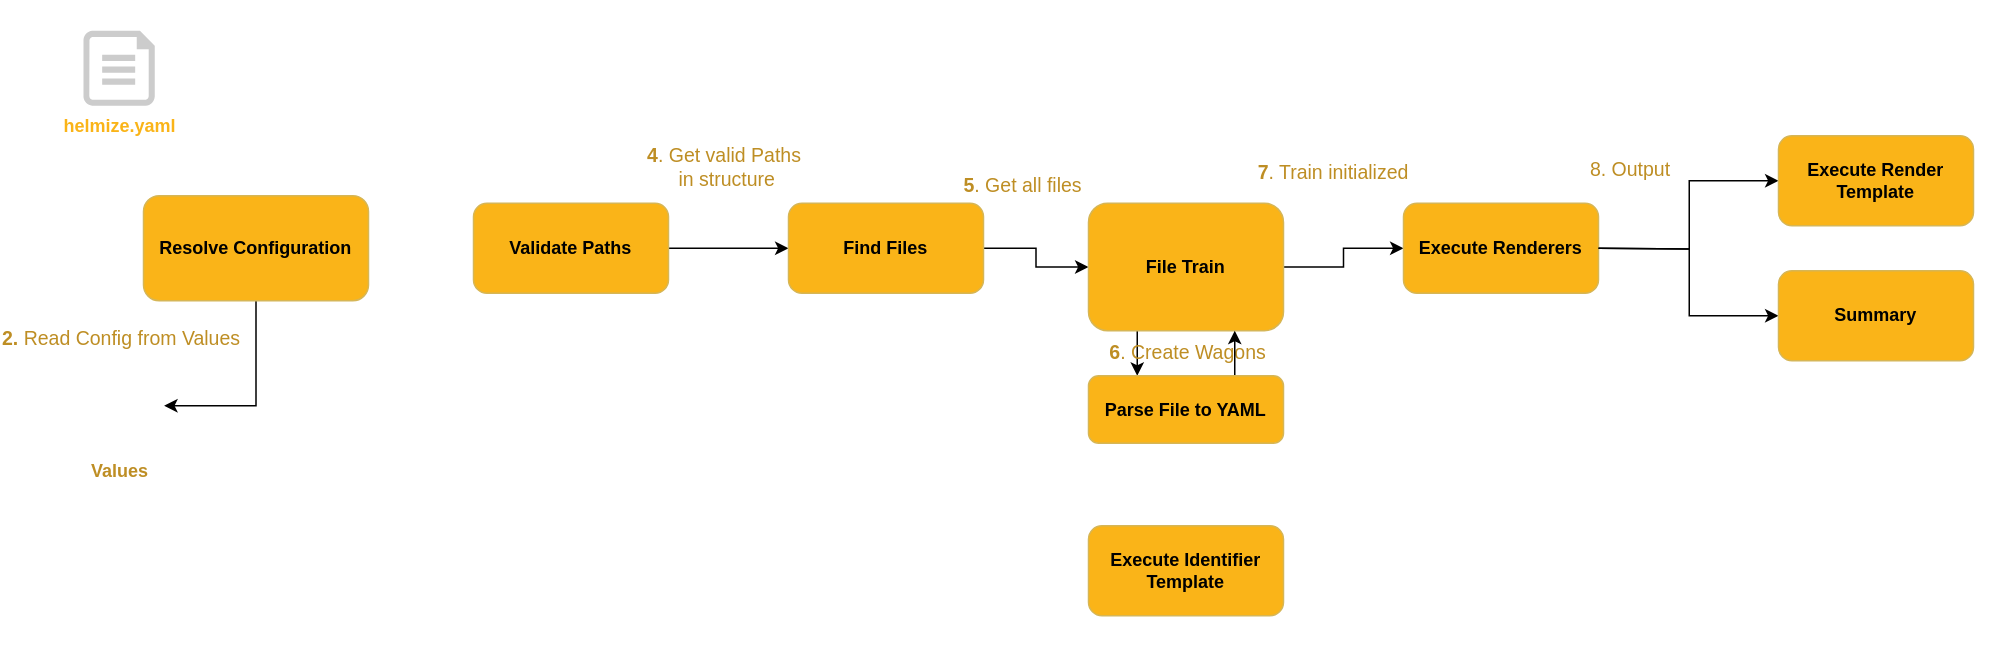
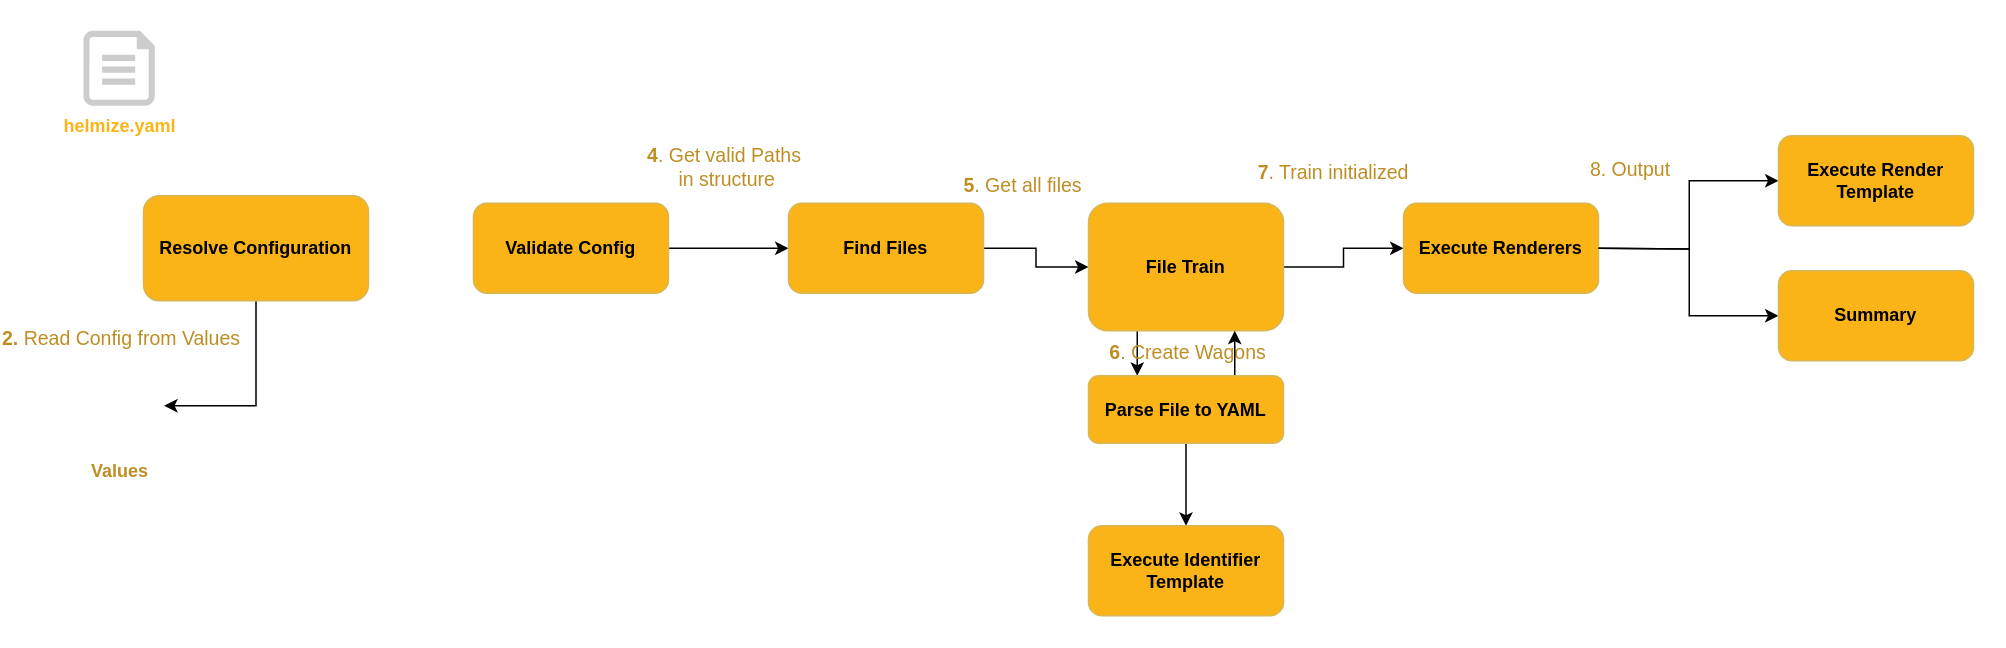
node "Validate Paths": label "Validate Paths" -> "Validate Config"
edge "Parse File to YAML" -> "Execute Identifier Template": added
